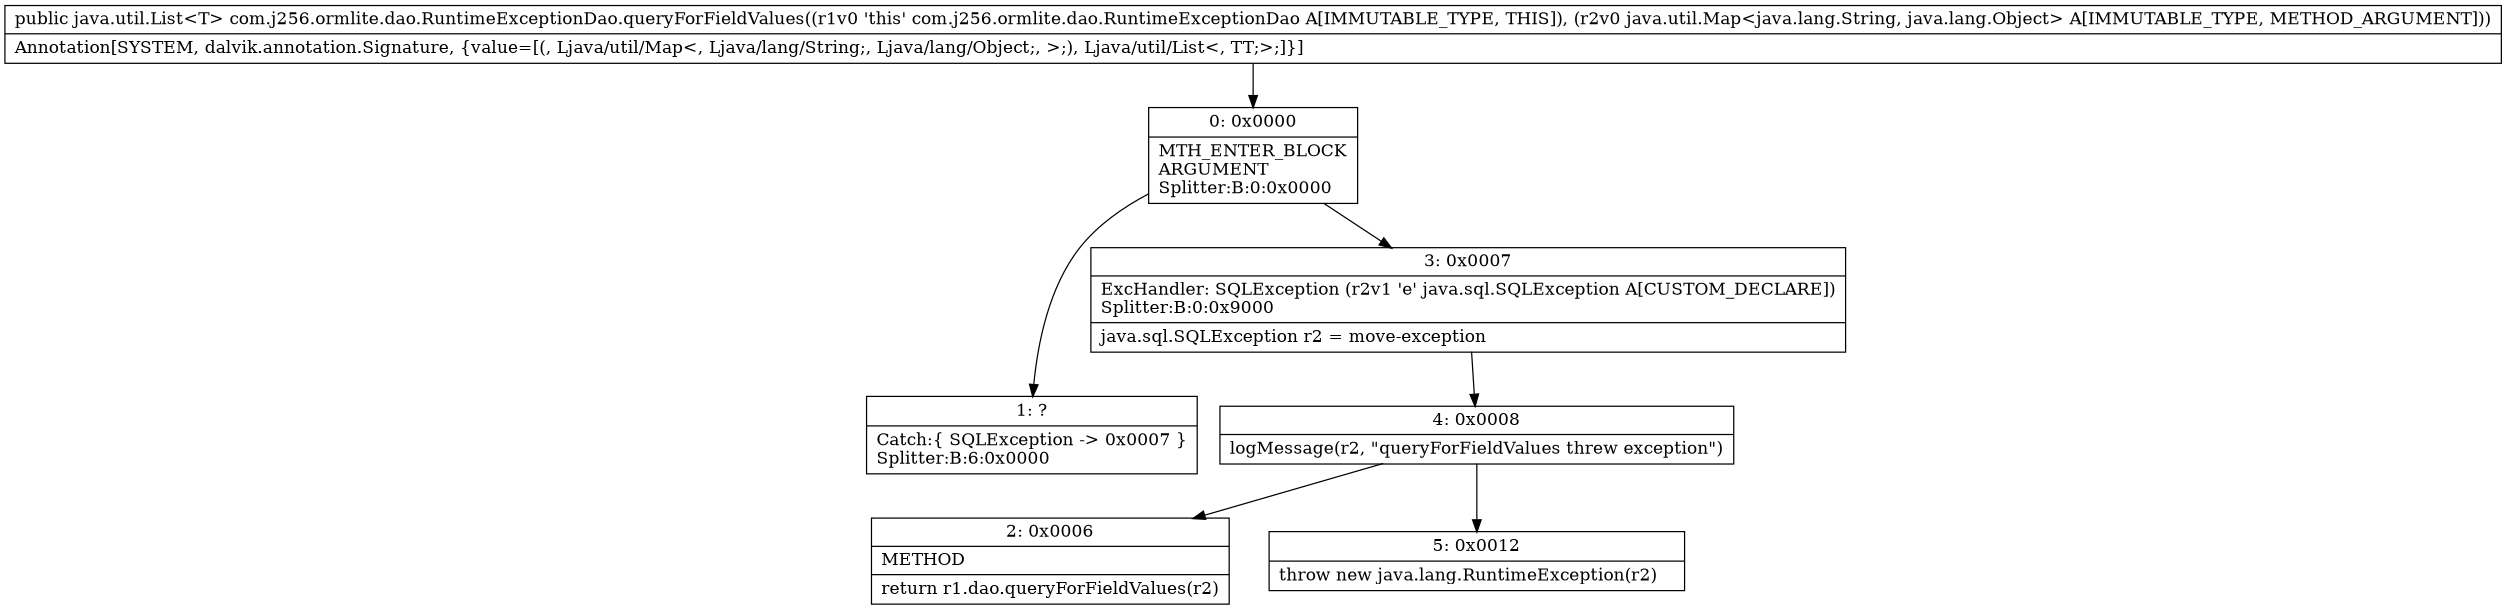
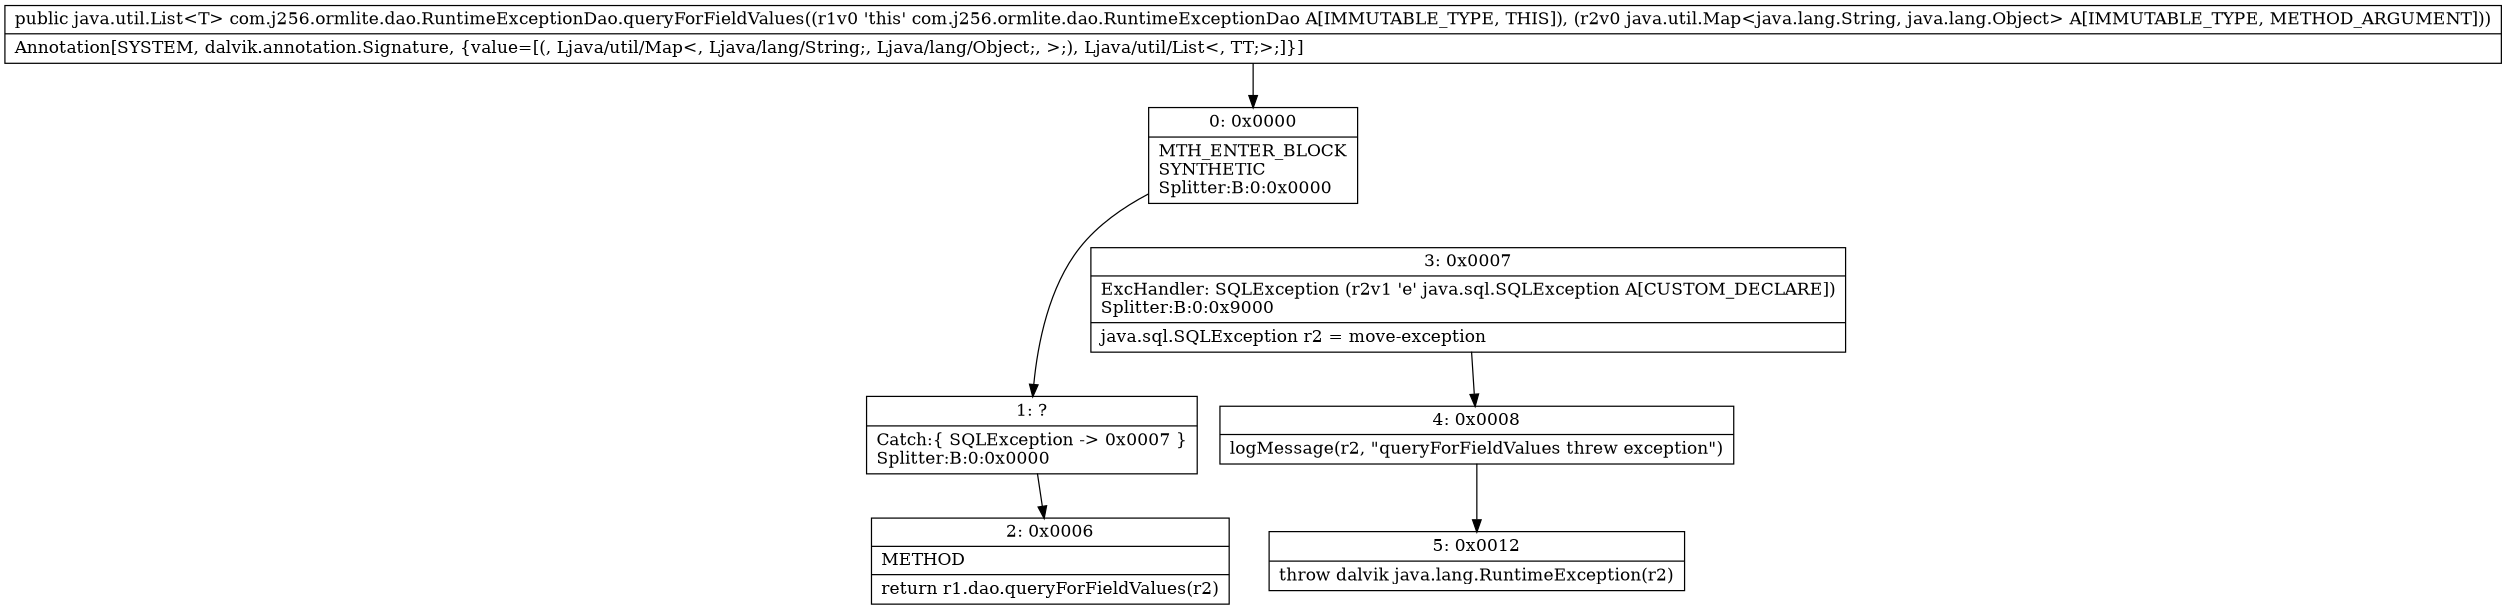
node "0: 0x0000": text "ARGUMENT" -> "SYNTHETIC"
edge "0: 0x0000" -> "3: 0x0007": removed
node "1: ?": text "Splitter:B:6:0x0000" -> "Splitter:B:0:0x0000"
edge "4: 0x0008" -> "2: 0x0006": now "1: ?" -> "2: 0x0006"
node "5: 0x0012": text "throw new java.lang.RuntimeException(r2)" -> "throw dalvik java.lang.RuntimeException(r2)"
